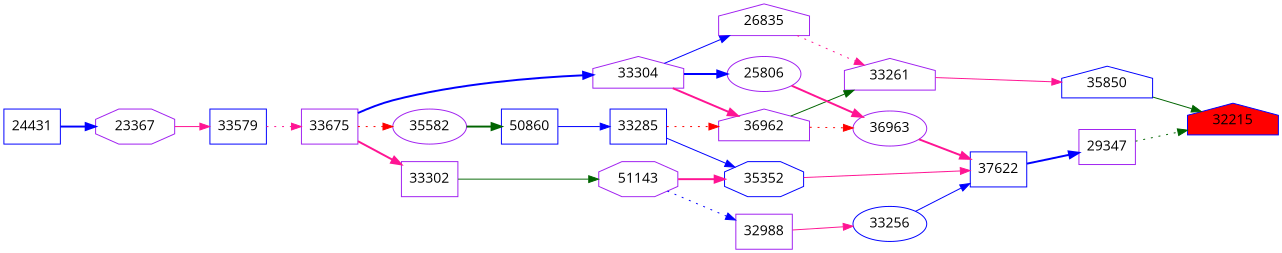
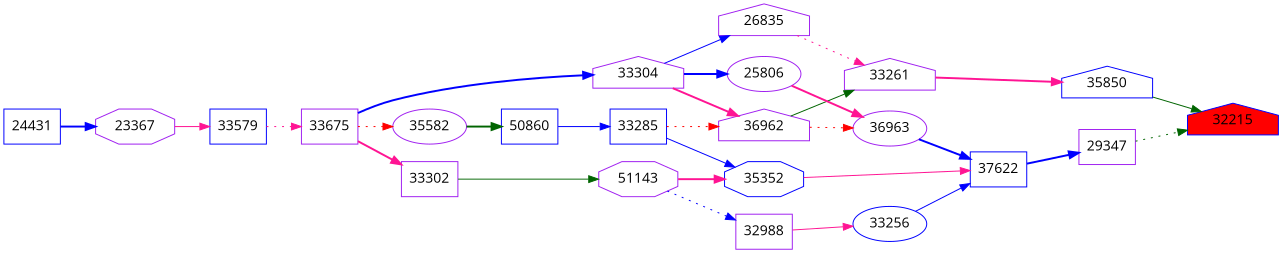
edge "33261" -> "35850": style solid -> bold
edge "36963" -> "37622": color deeppink -> blue
